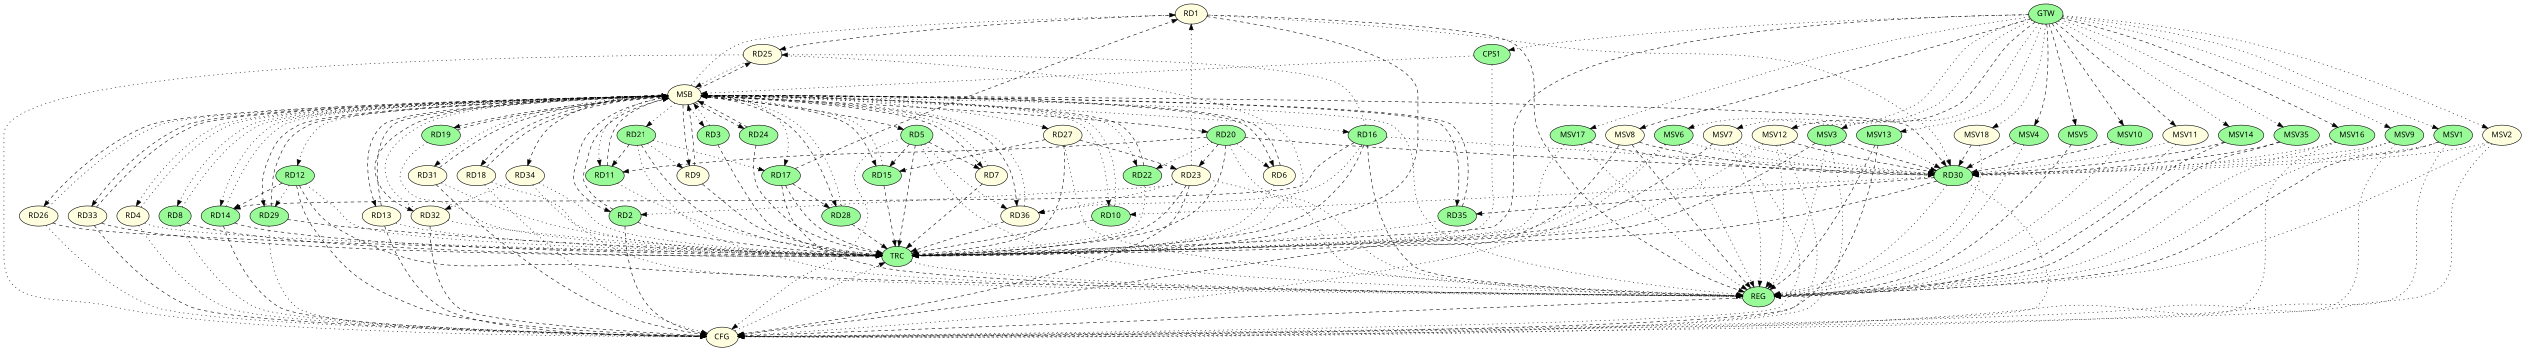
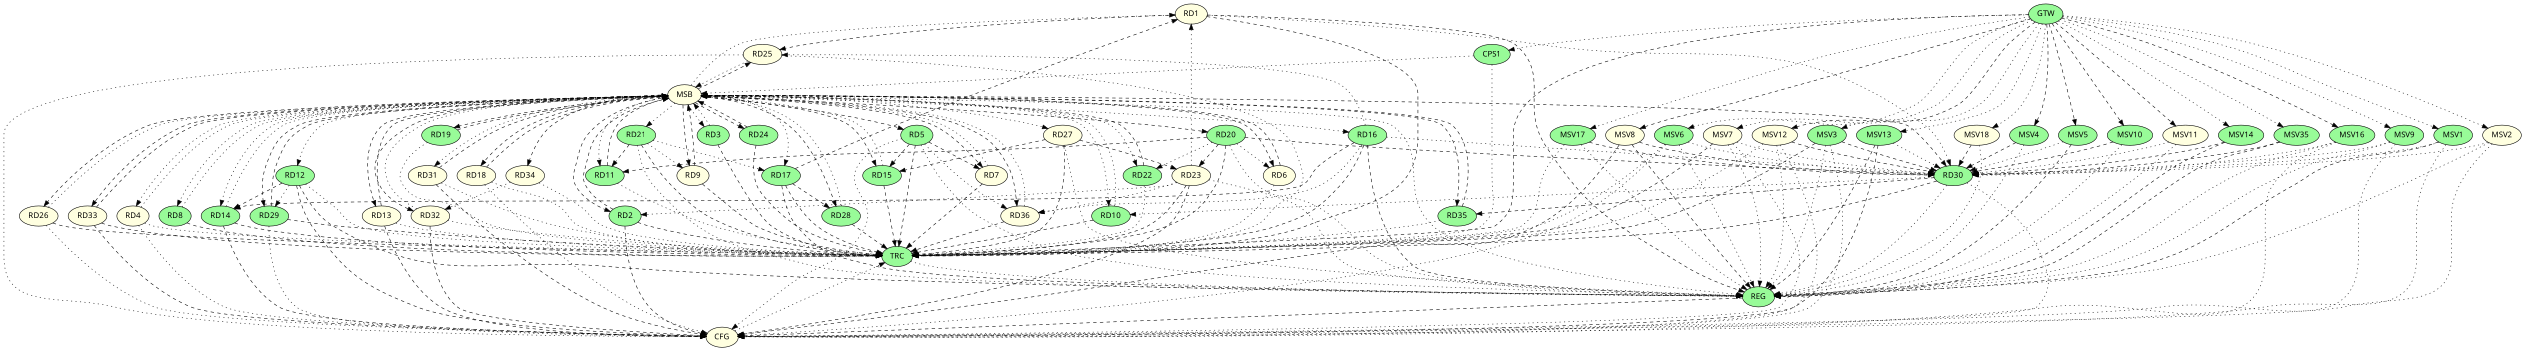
edge "MSV5" -> "RD30": added
edge "RD34" -> "REG": removed
edge "RD8" -> "CFG": removed
